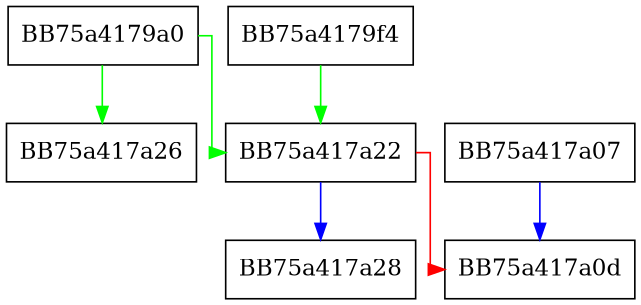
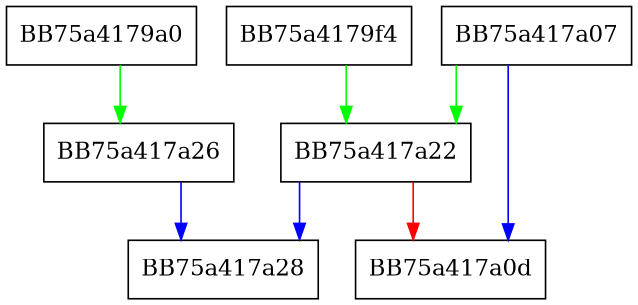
edge "BB75a4179a0" -> "BB75a417a22": now "BB75a417a07" -> "BB75a417a22"
edge "BB75a417a26" -> "BB75a417a28": added
